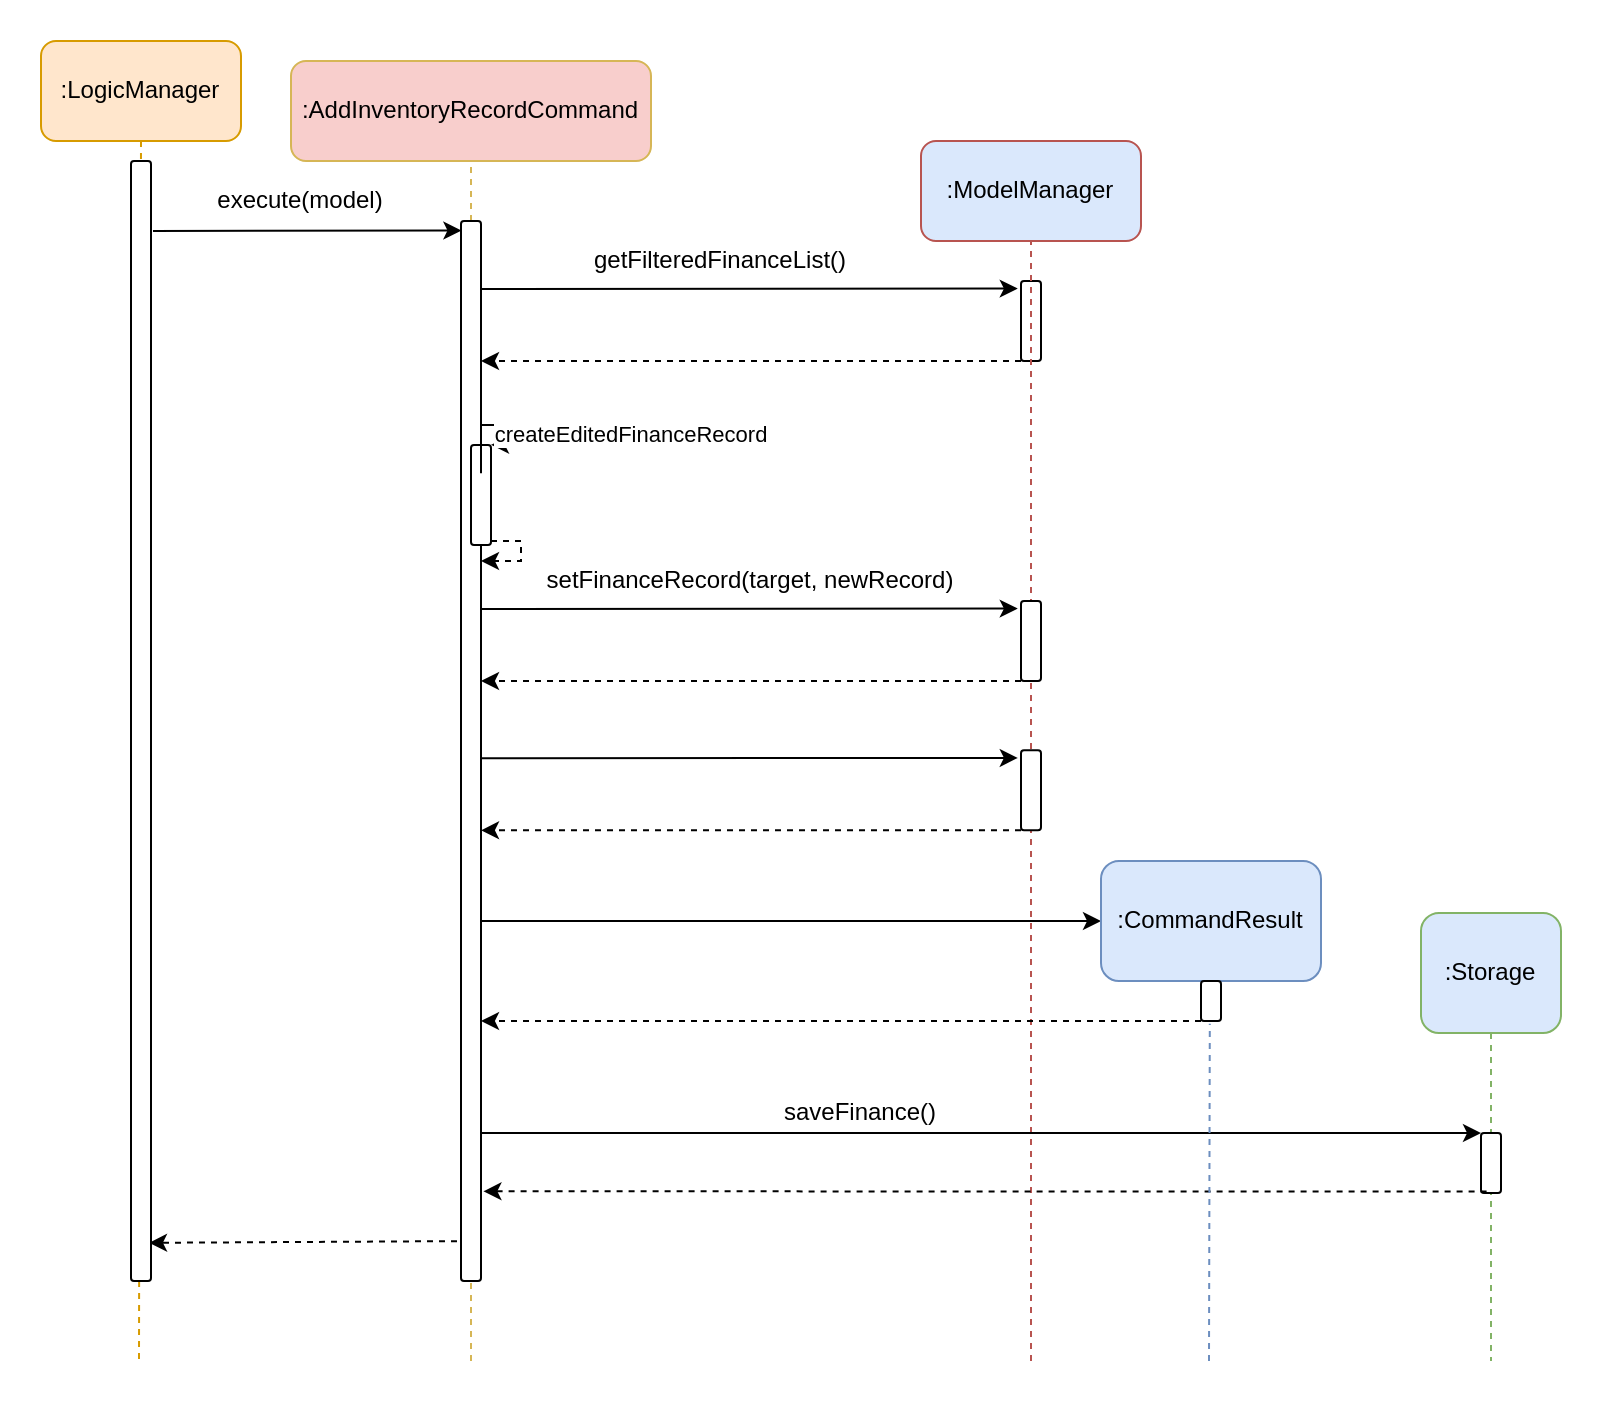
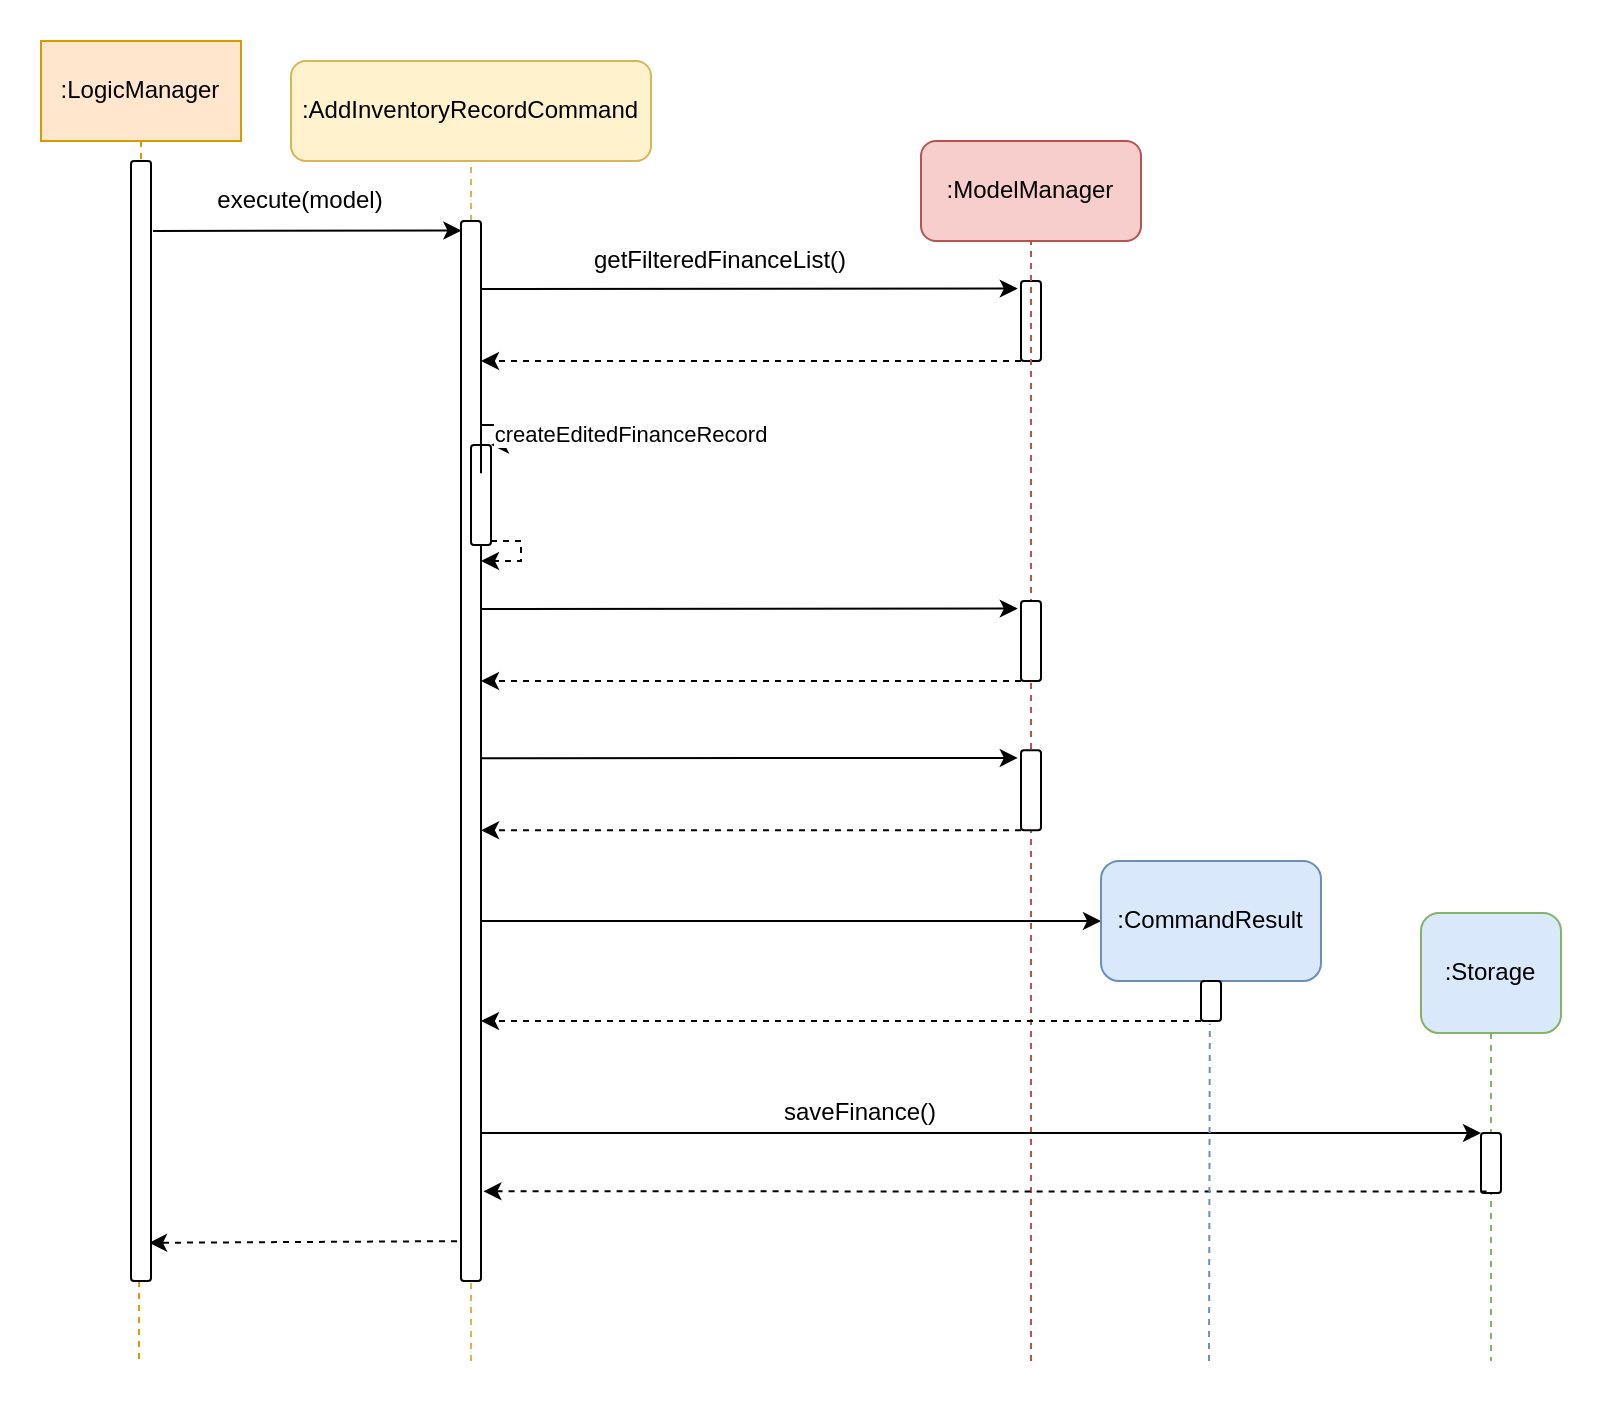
node ":LogicManager": shape rounded rectangle -> rectangle
node ":AddInventoryRecordCommand": fillcolor #f8cecc -> #fff2cc
node ":ModelManager": fillcolor #dae8fc -> #f8cecc
node "setFinanceRecord(target, newRecord)": removed
